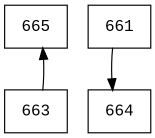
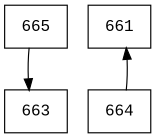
edge "661" -> "664": reversed
edge "663" -> "665": reversed
